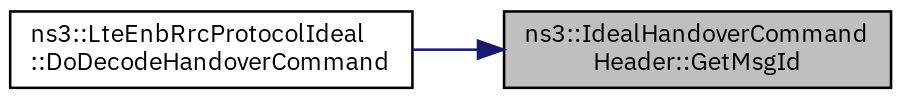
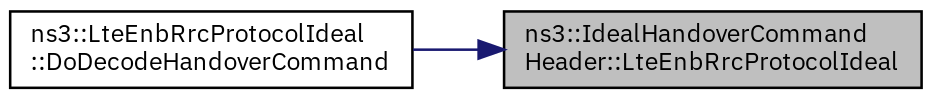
node "ns3::IdealHandoverCommand Header::GetMsgId": label "ns3::IdealHandoverCommand Header::GetMsgId" -> "ns3::IdealHandoverCommand Header::LteEnbRrcProtocolIdeal"
